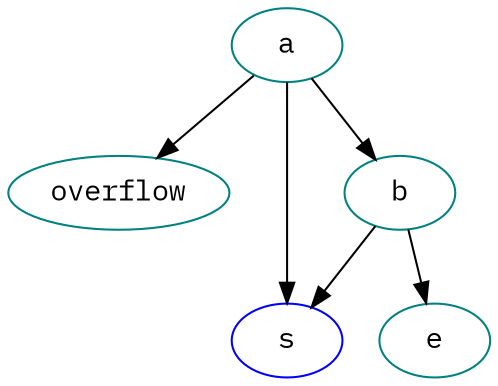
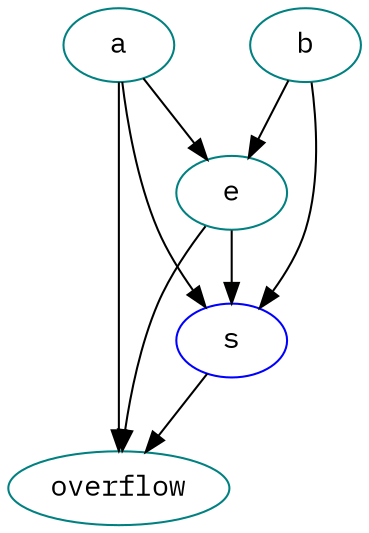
edge "a" -> "b": now "a" -> "e"
edge "e" -> "s": added
edge "e" -> "overflow": added
edge "s" -> "overflow": added
